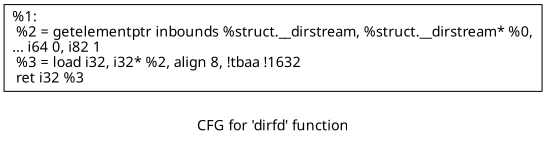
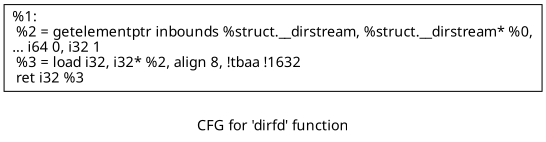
node "%1:": text "... i64 0, i82 1" -> "... i64 0, i32 1"
